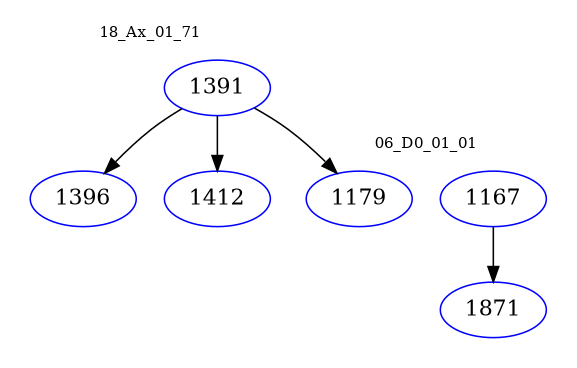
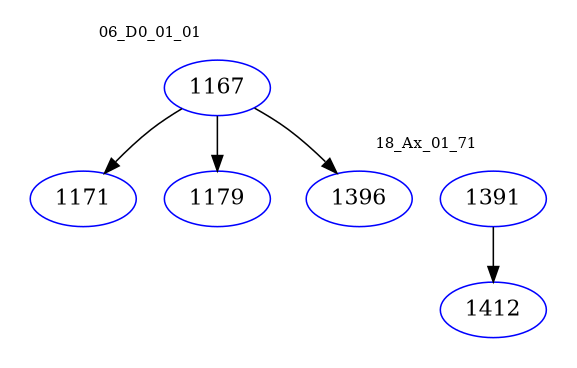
edge "1391" -> "1396": now "1167" -> "1396"
edge "1391" -> "1179": now "1167" -> "1179"
node "1871": label "1871" -> "1171"
